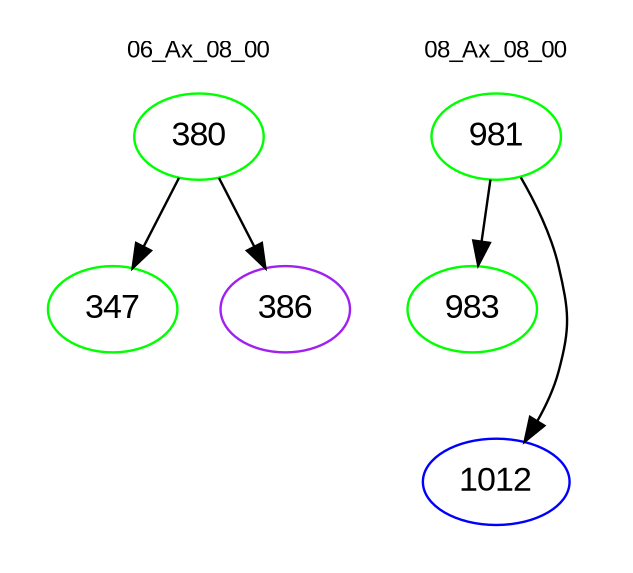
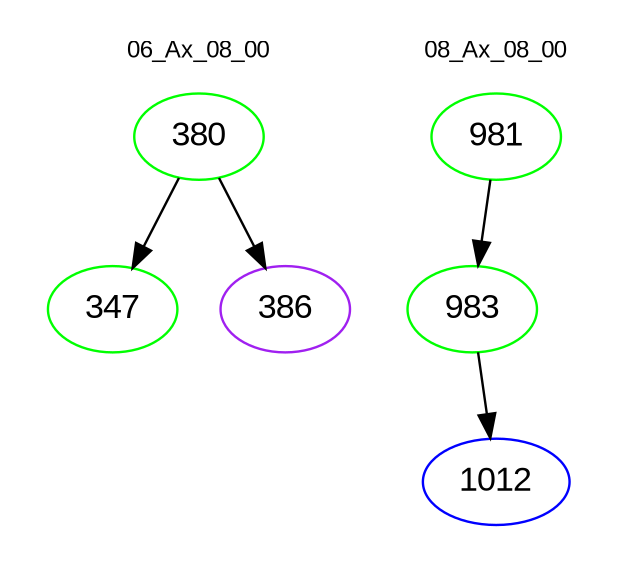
edge "981" -> "1012": now "983" -> "1012"
